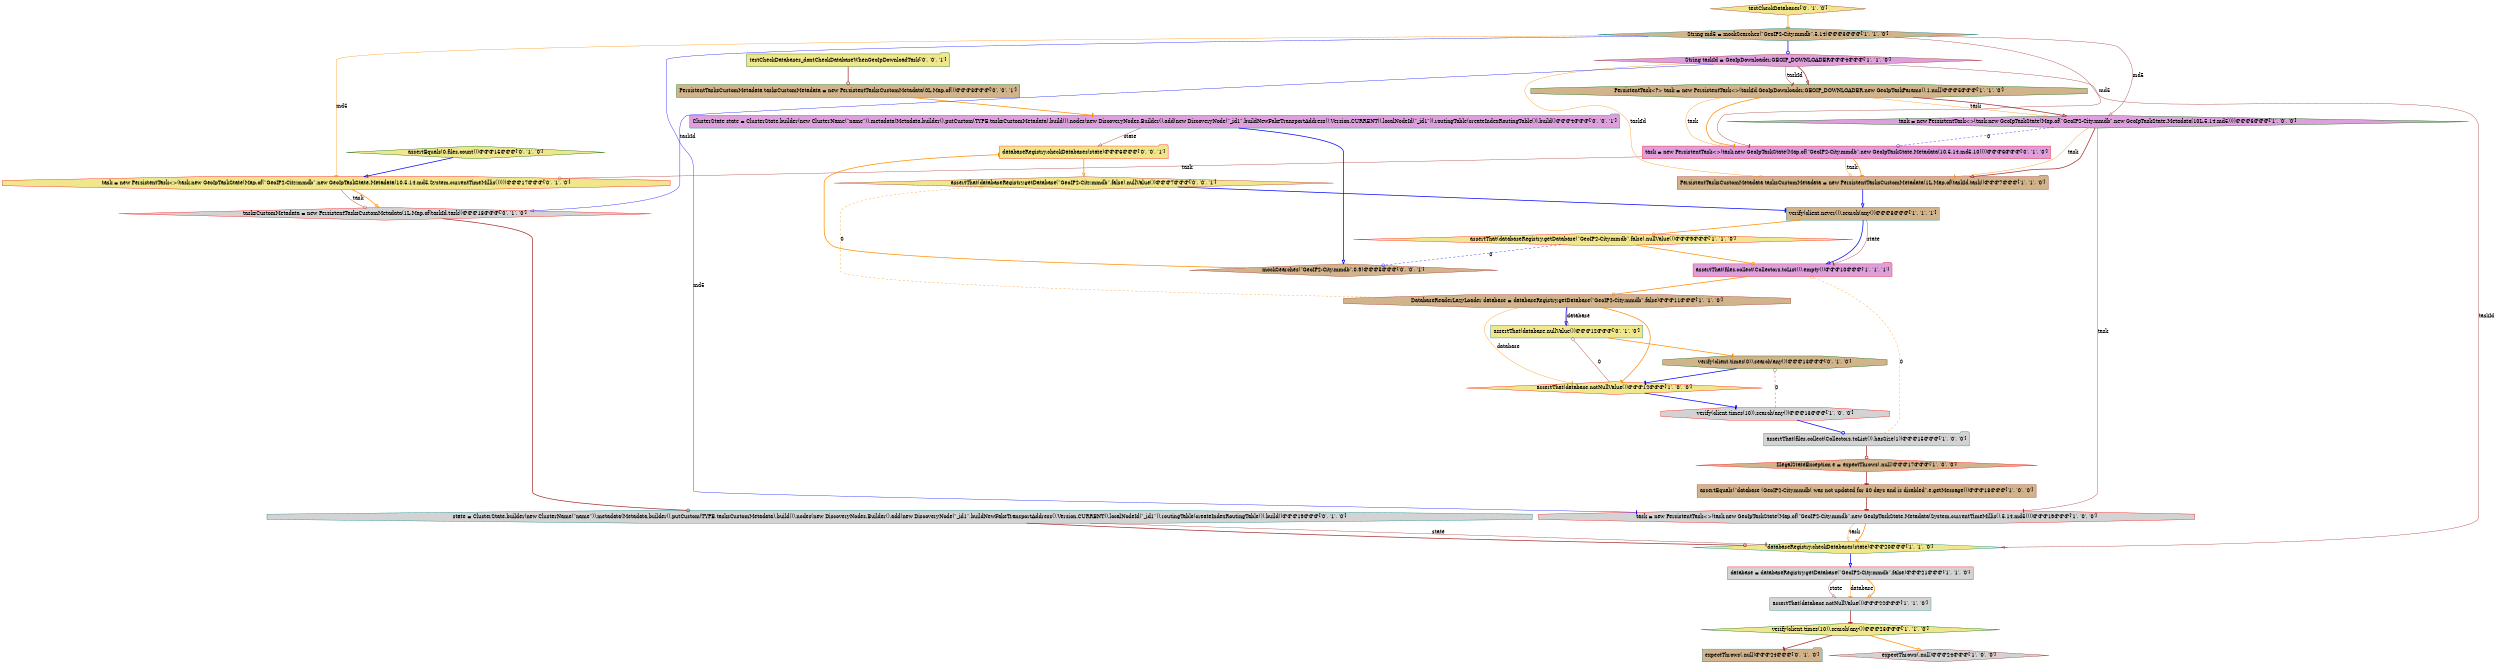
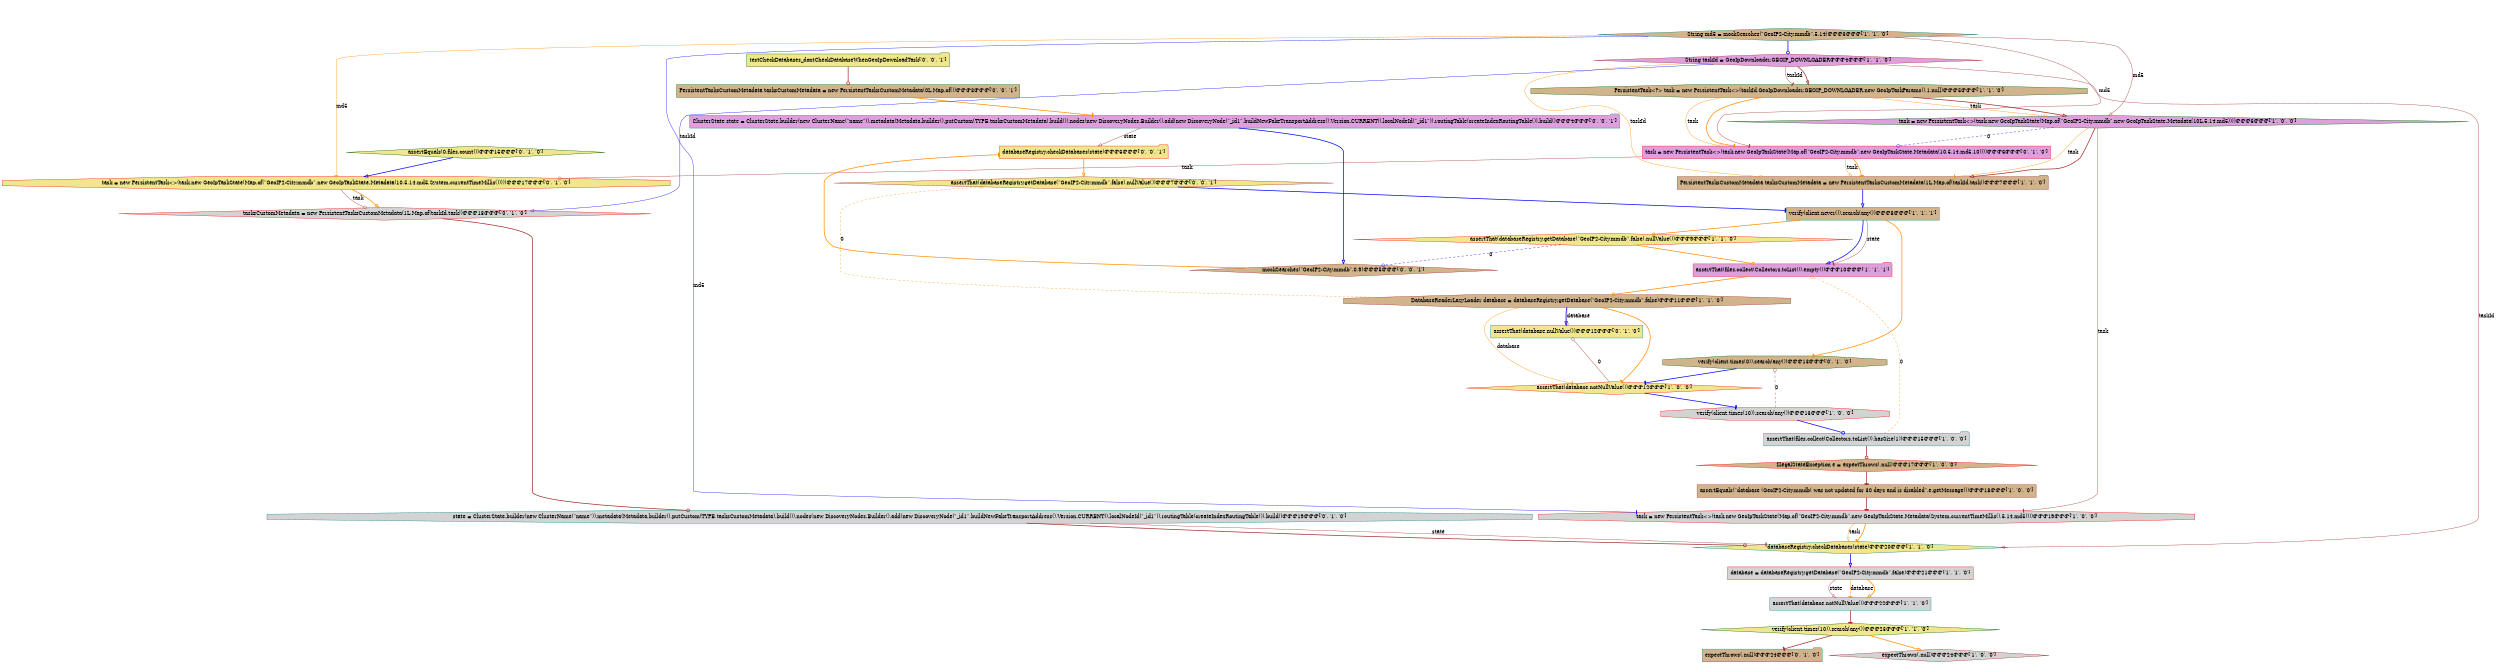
node "testCheckDatabases['0', '1', '0']": removed
edge "assertThat(database,nullValue())@@@12@@@['0', '1', '0']" -> "verify(client,times(0)).search(any())@@@13@@@['0', '1', '0']": now "verify(client,never()).search(any())@@@8@@@['1', '1', '1']" -> "verify(client,times(0)).search(any())@@@13@@@['0', '1', '0']"
